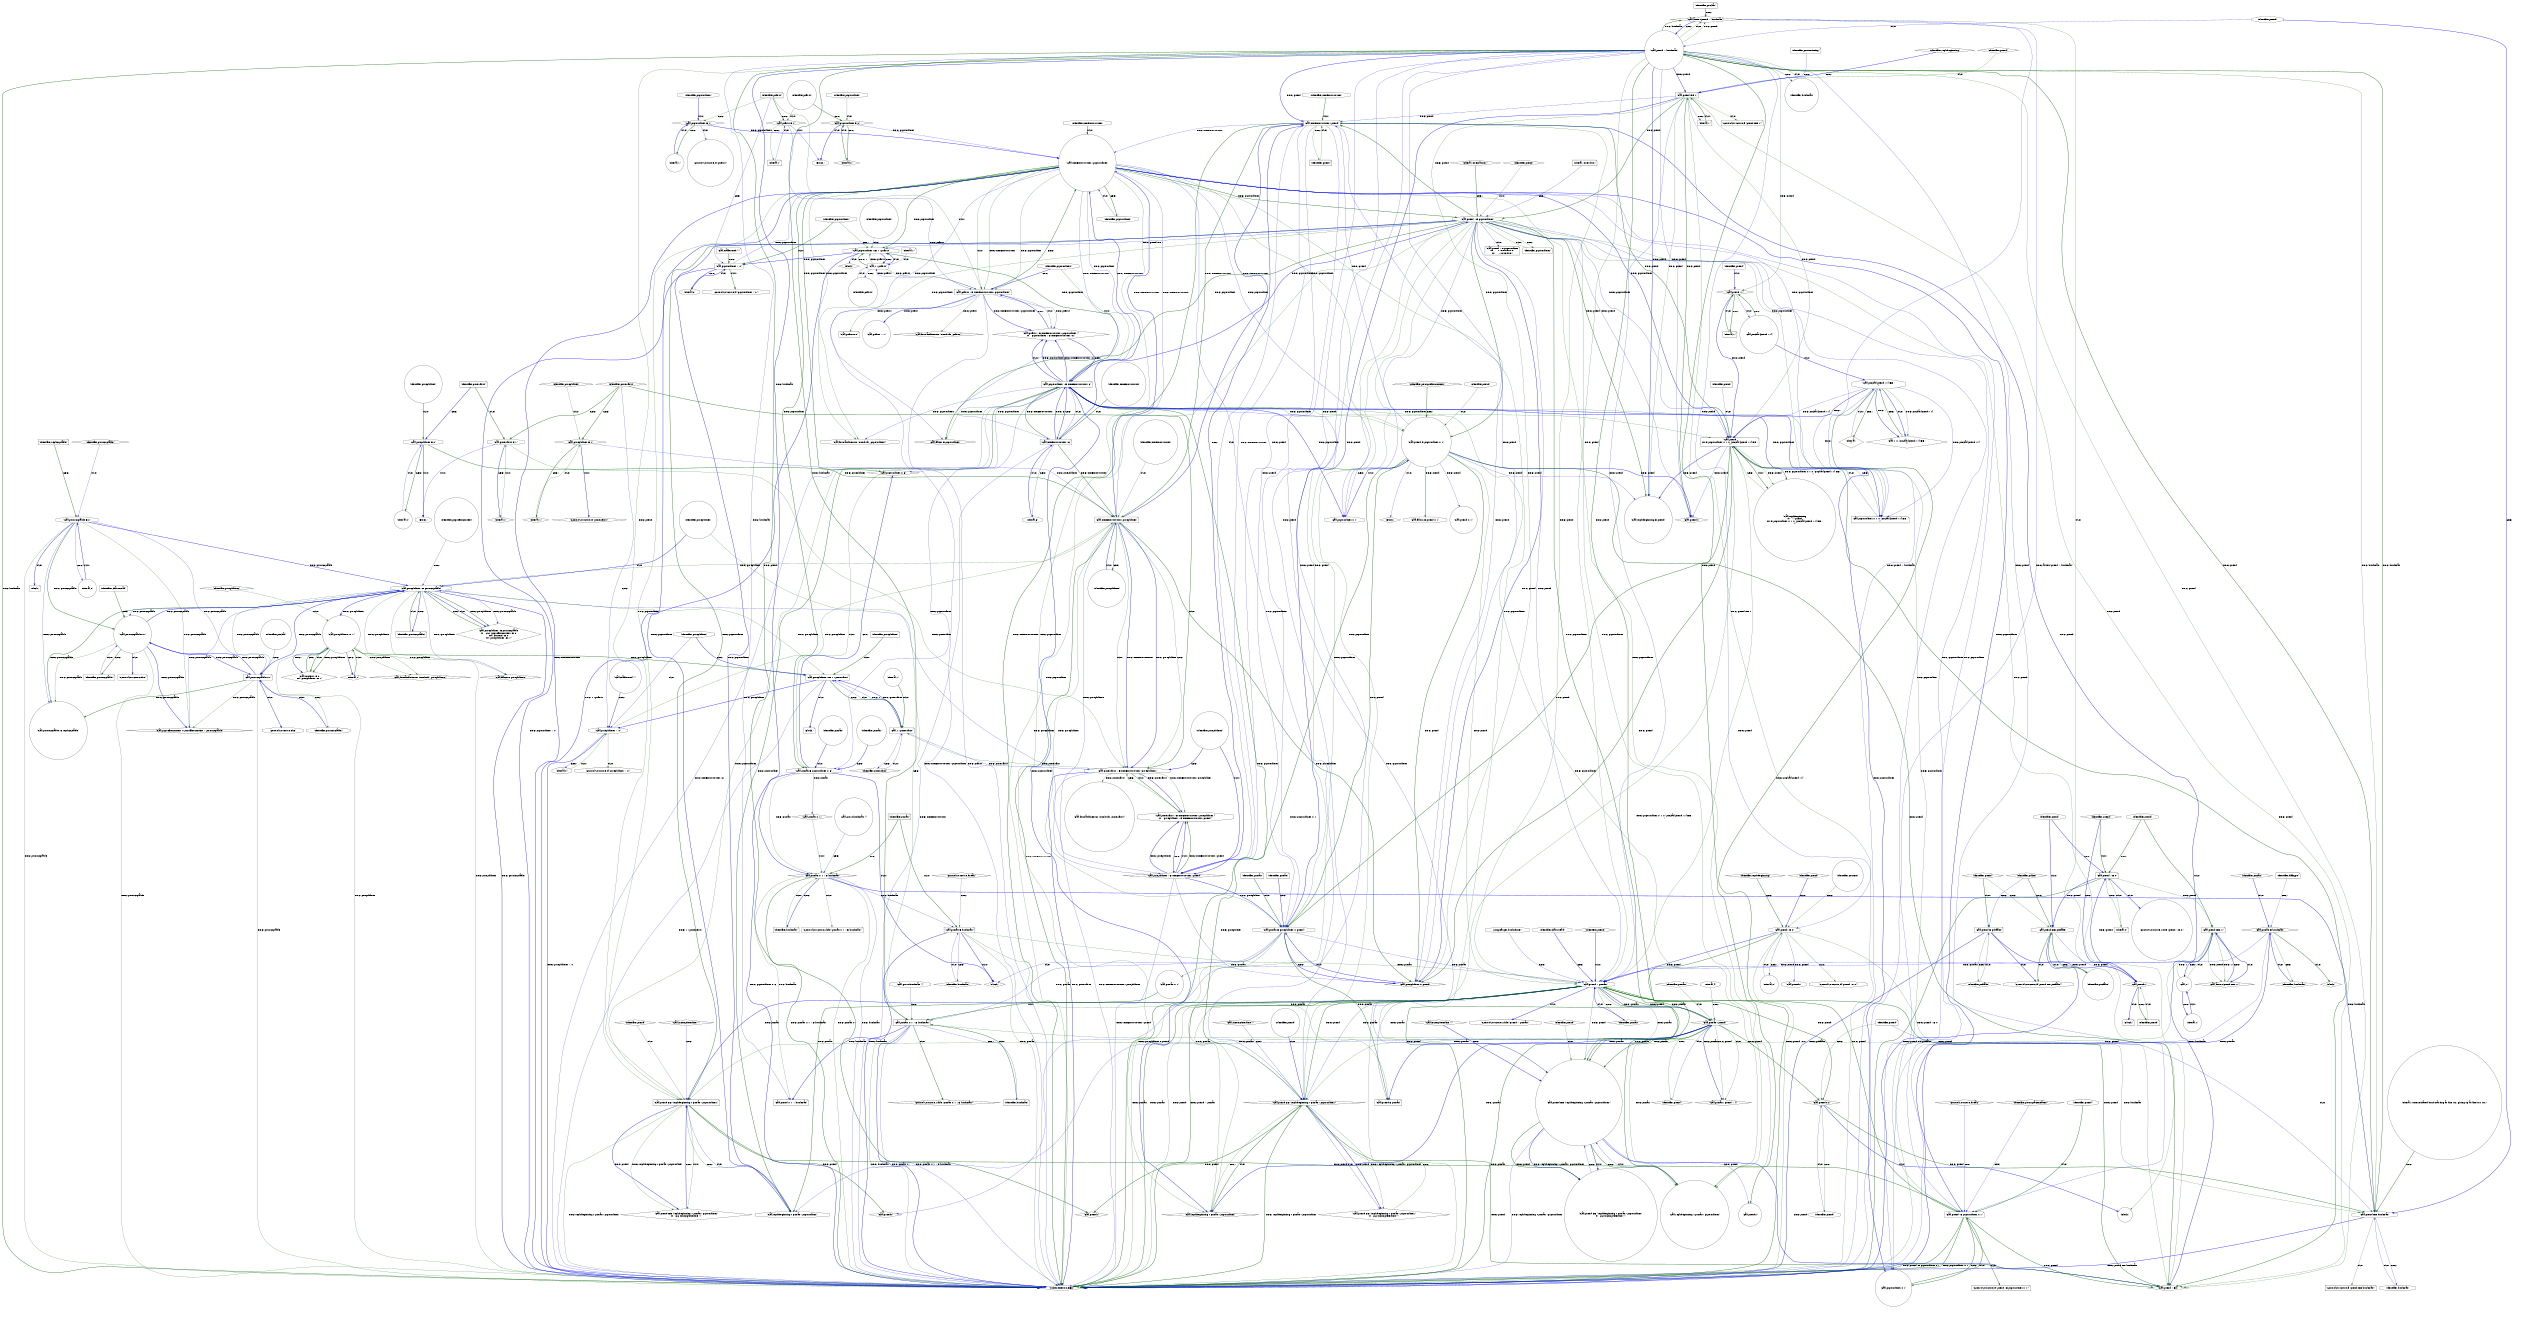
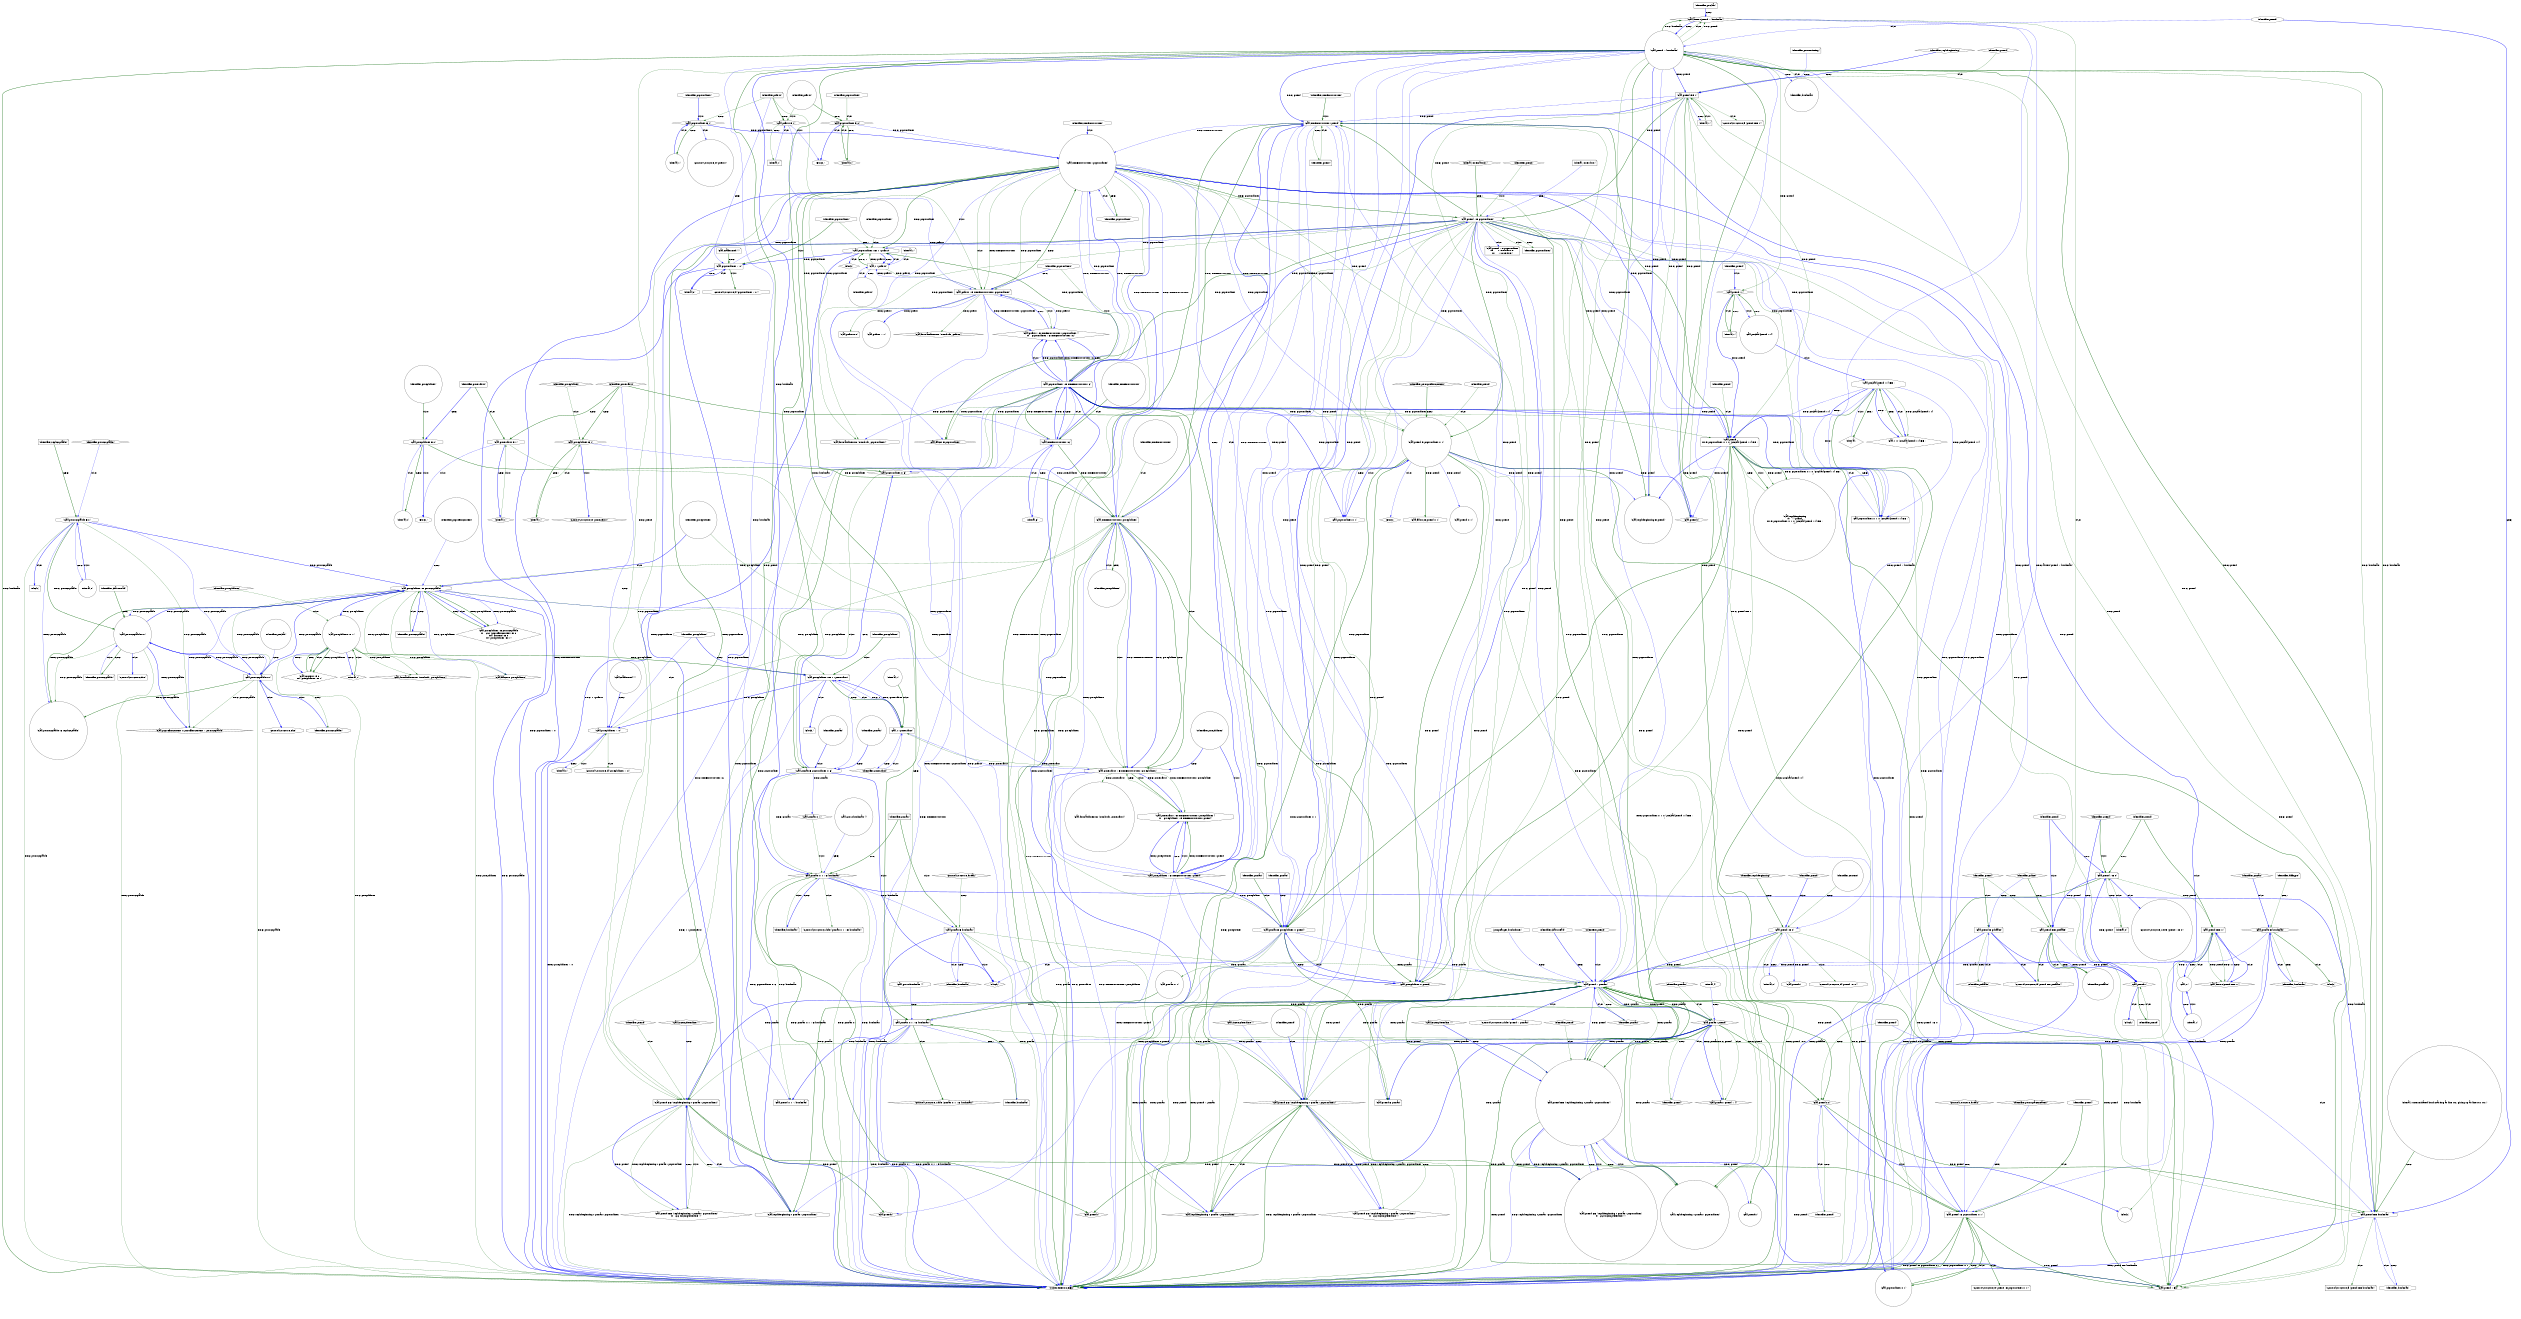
edge "(Call,p_end <= p_ptrn_lines)" -> "(Call,p_ptrn_lines += 1 - p_first)": label "DDG: p_end == 1" -> "DDG: p_ptrn_lines"
edge "(Call,p_newfirst >= LINENUM_MAX - p_repl_lines)" -> "(Call,LINENUM_MAX - p_repl_lines)": style solid -> bold
